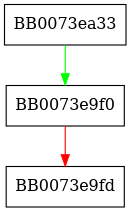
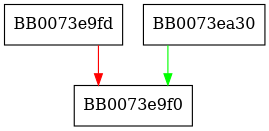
node "BB0073ea33": label "BB0073ea33" -> "BB0073ea30"
edge "BB0073e9f0" -> "BB0073e9fd": reversed
